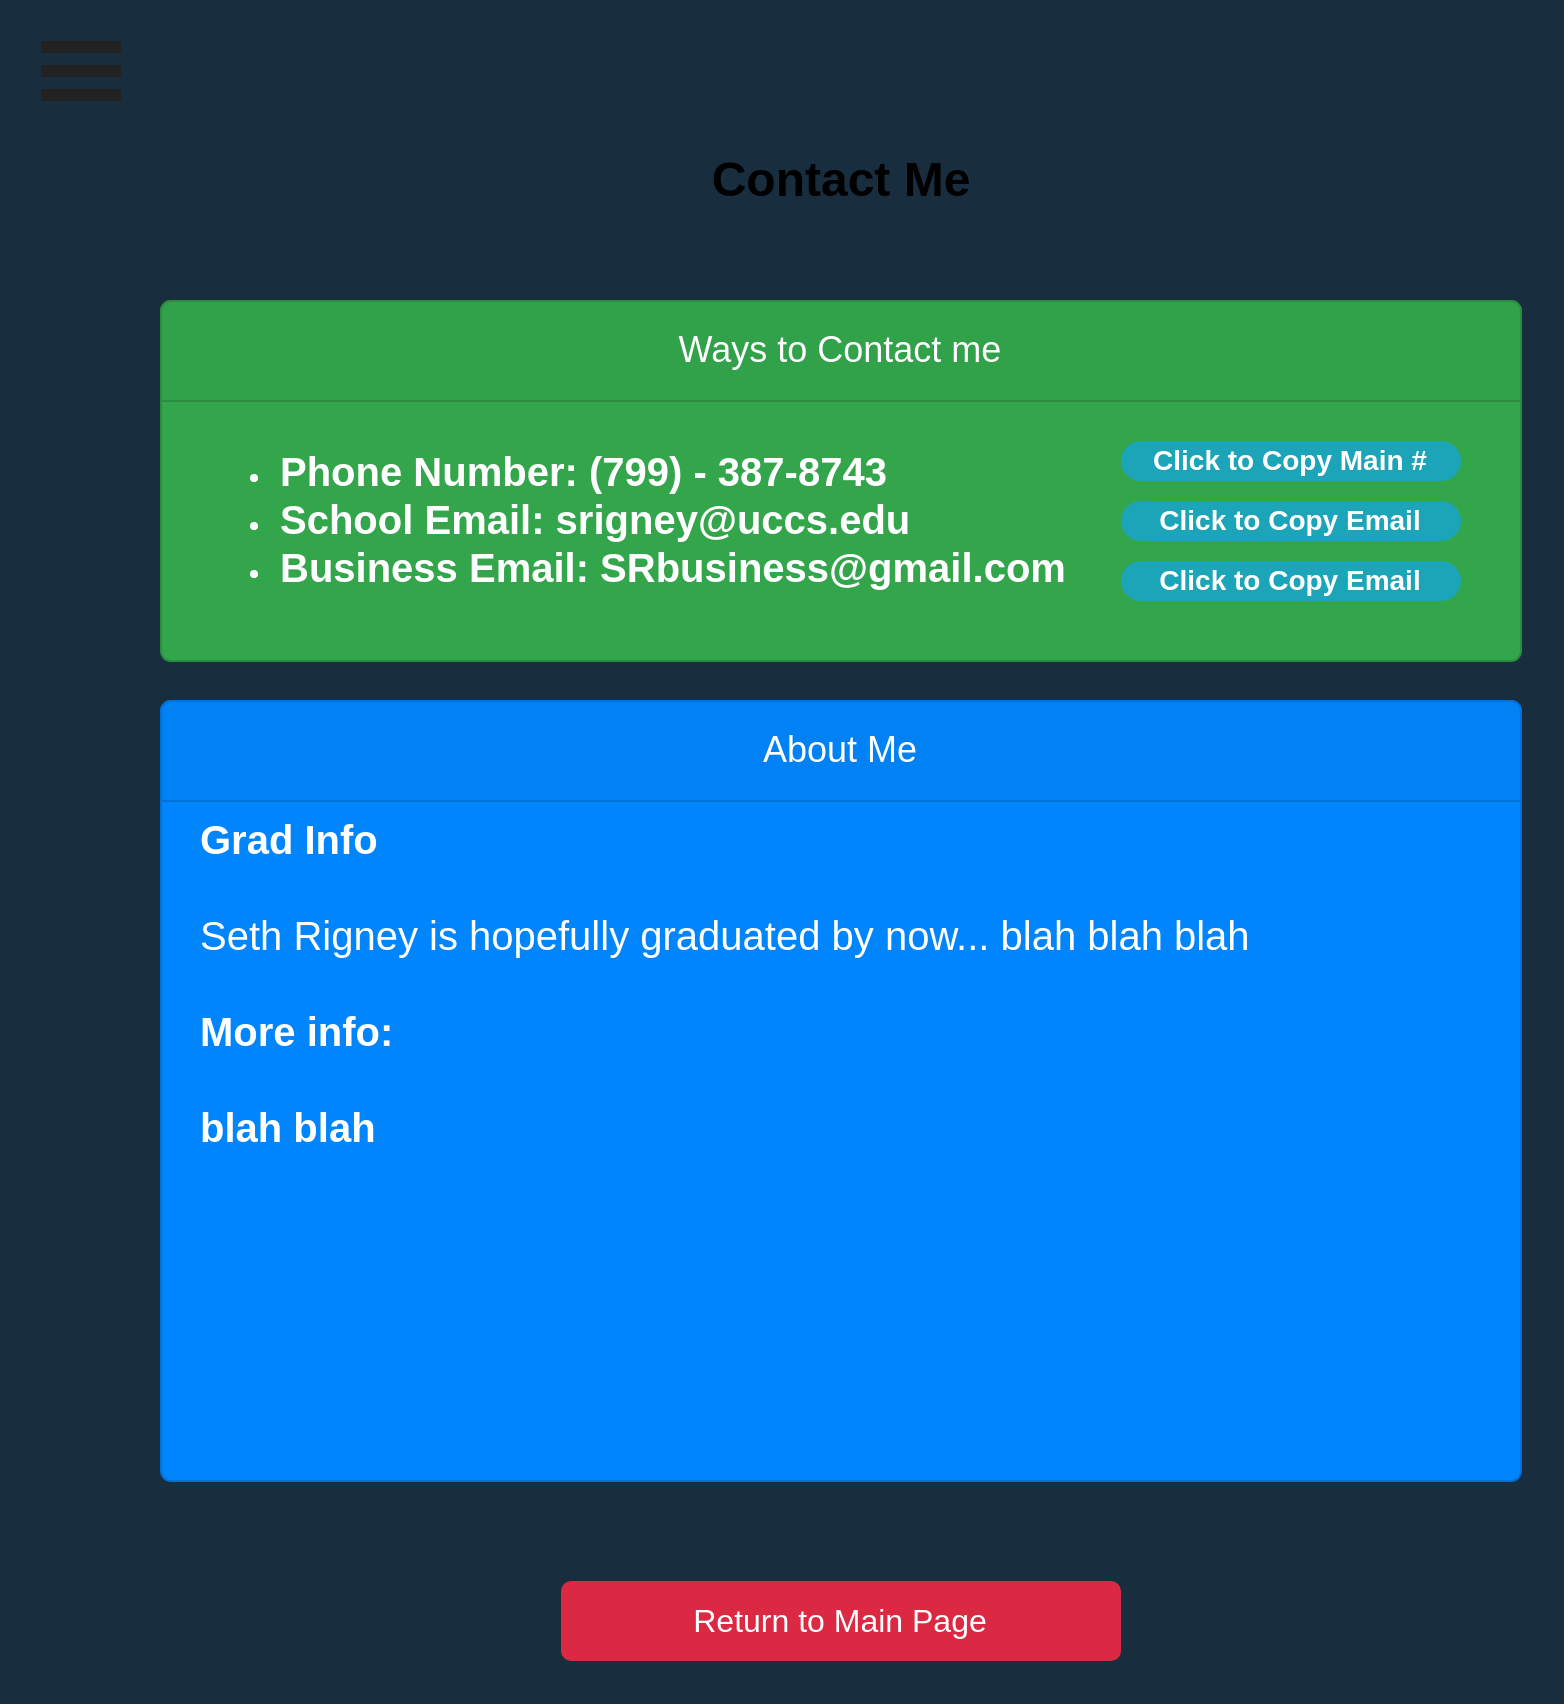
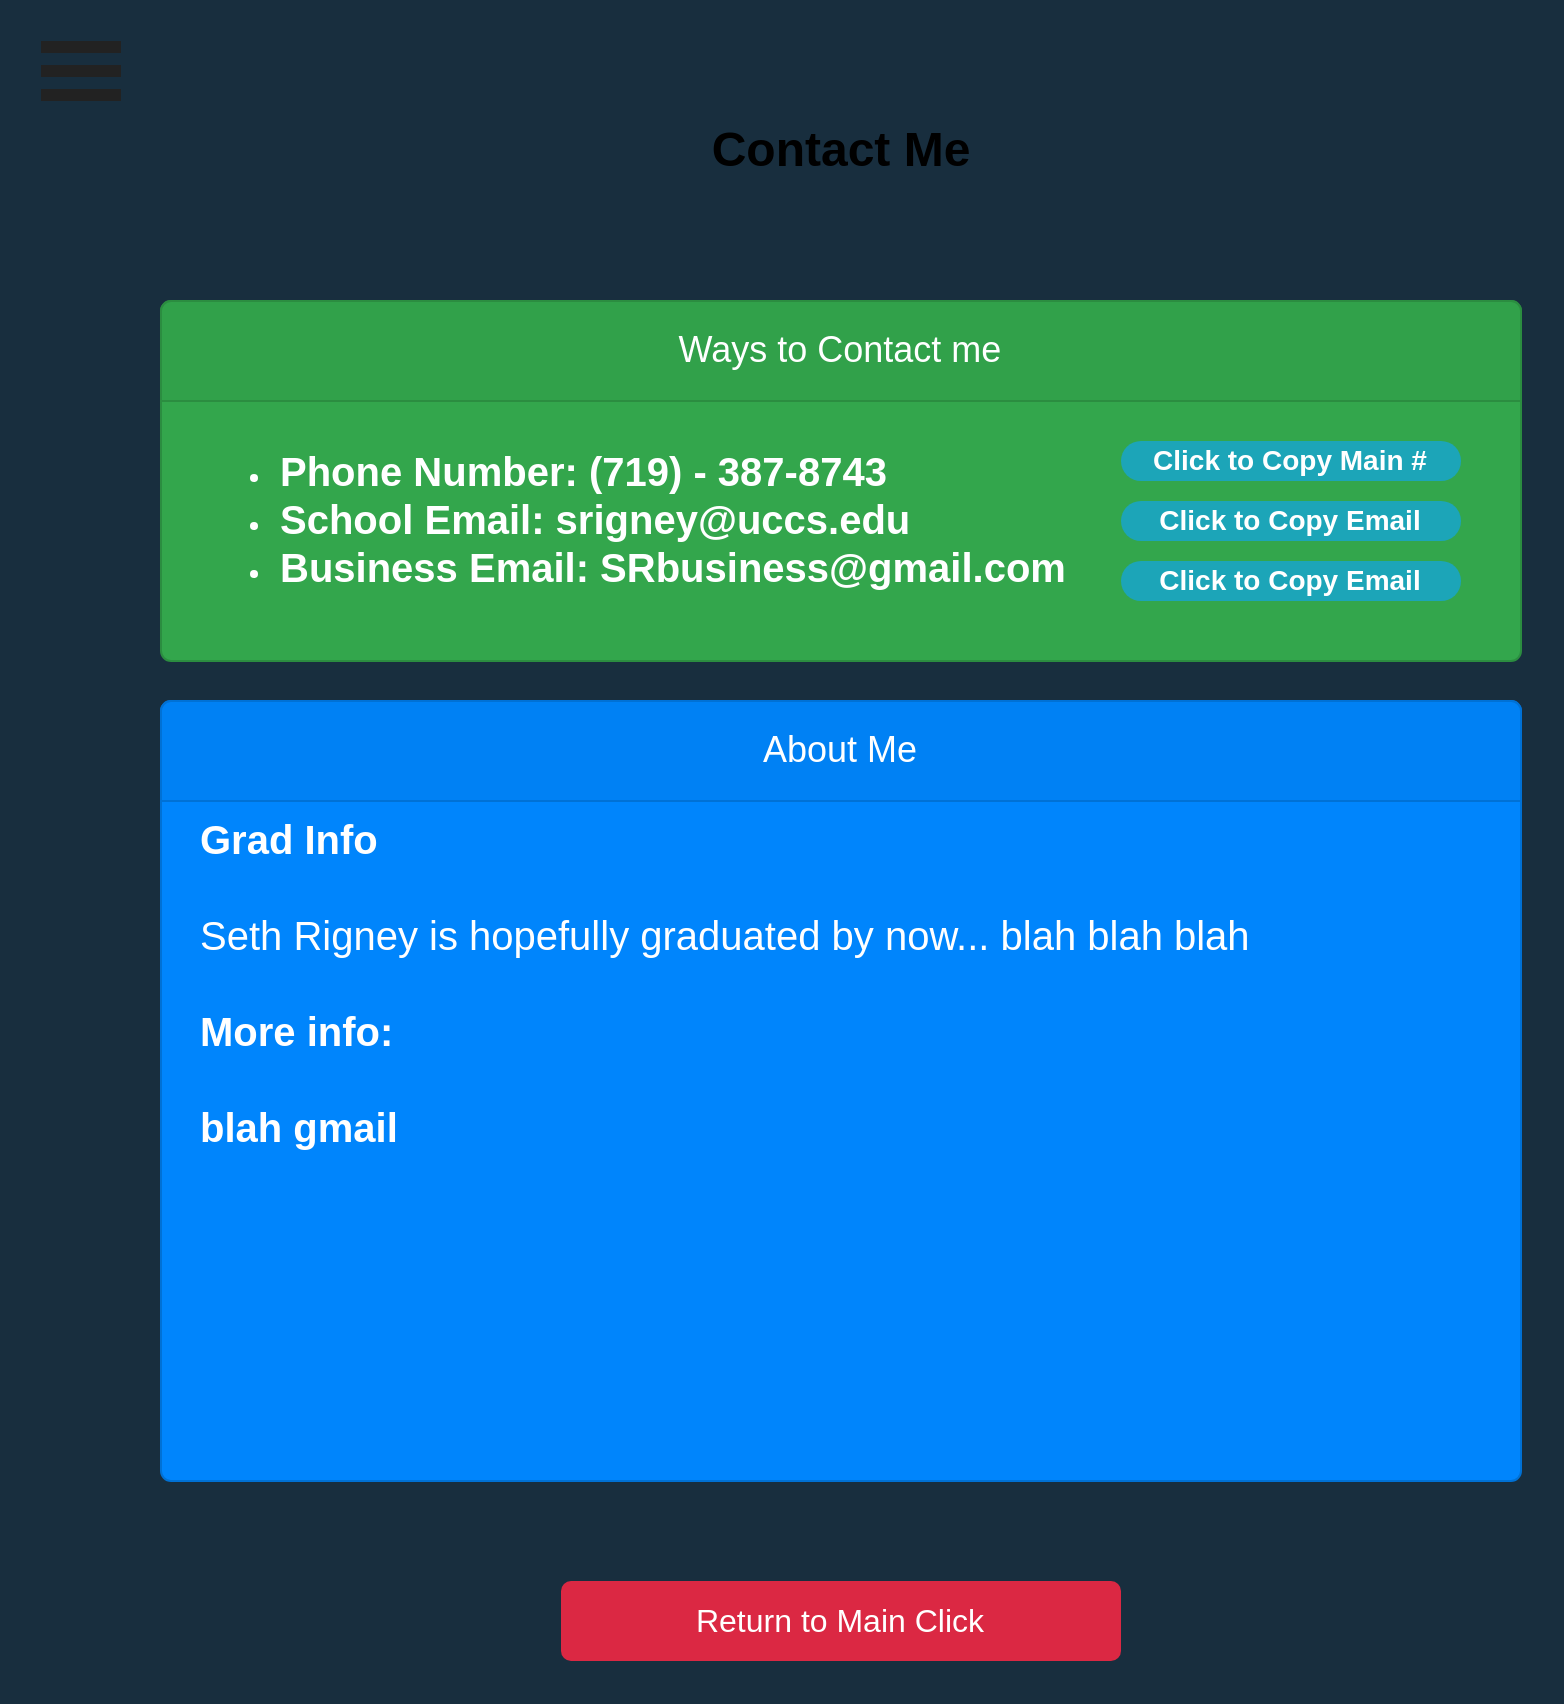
node "Contact Me": moved (841, 181) -> (841, 151)
node "Phone Number: (799) - 387-8743 School Email: srigney@uccs.edu Business Email: SRbusiness@gmail.com": label "Phone Number: (799) - 387-8743 School Email: srigney@uccs.edu Business Email: SRbusiness@gmail.com" -> "Phone Number: (719) - 387-8743 School Email: srigney@uccs.edu Business Email: SRbusiness@gmail.com"
node "Grad Info Seth Rigney is hopefully graduated by now... blah blah blah More info: blah blah": label "Grad Info Seth Rigney is hopefully graduated by now... blah blah blah More info: blah blah" -> "Grad Info Seth Rigney is hopefully graduated by now... blah blah blah More info: blah gmail"
node "Return to Main Page": label "Return to Main Page" -> "Return to Main Click"
